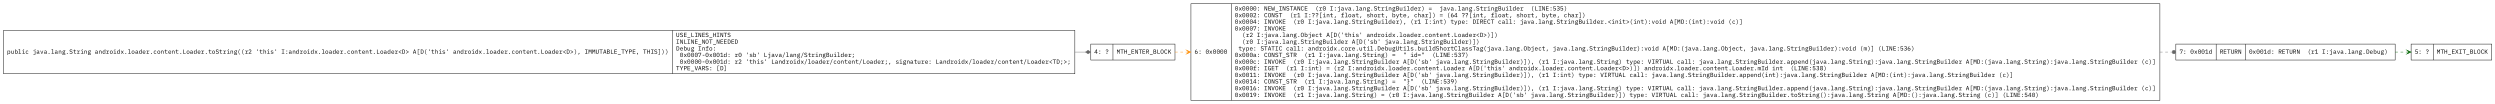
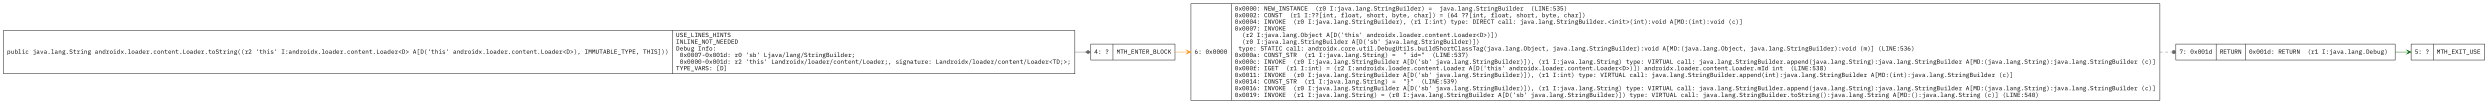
edge "4: ?" -> "6: 0x0000": style dashed -> solid
edge "7: 0x001d" -> "5: ?": style dashed -> solid
node "5: ?": text "MTH_EXIT_BLOCK" -> "MTH_EXIT_USE"
